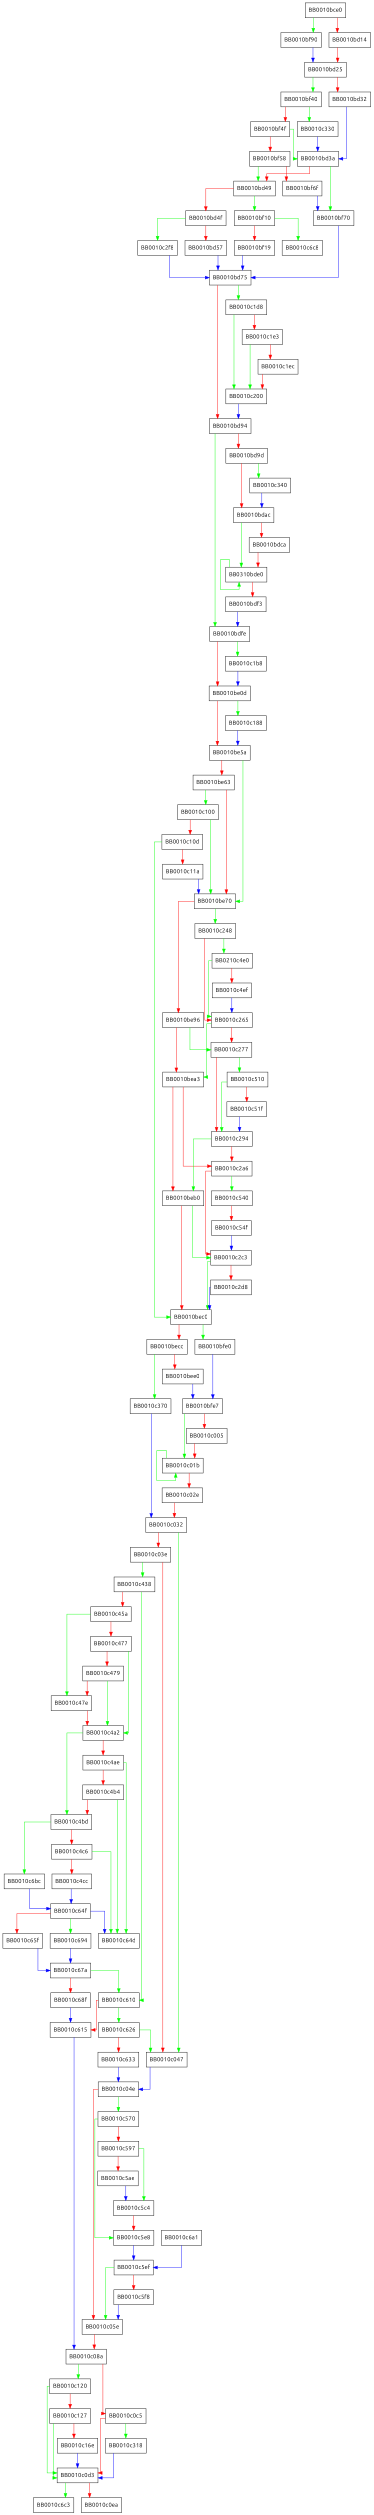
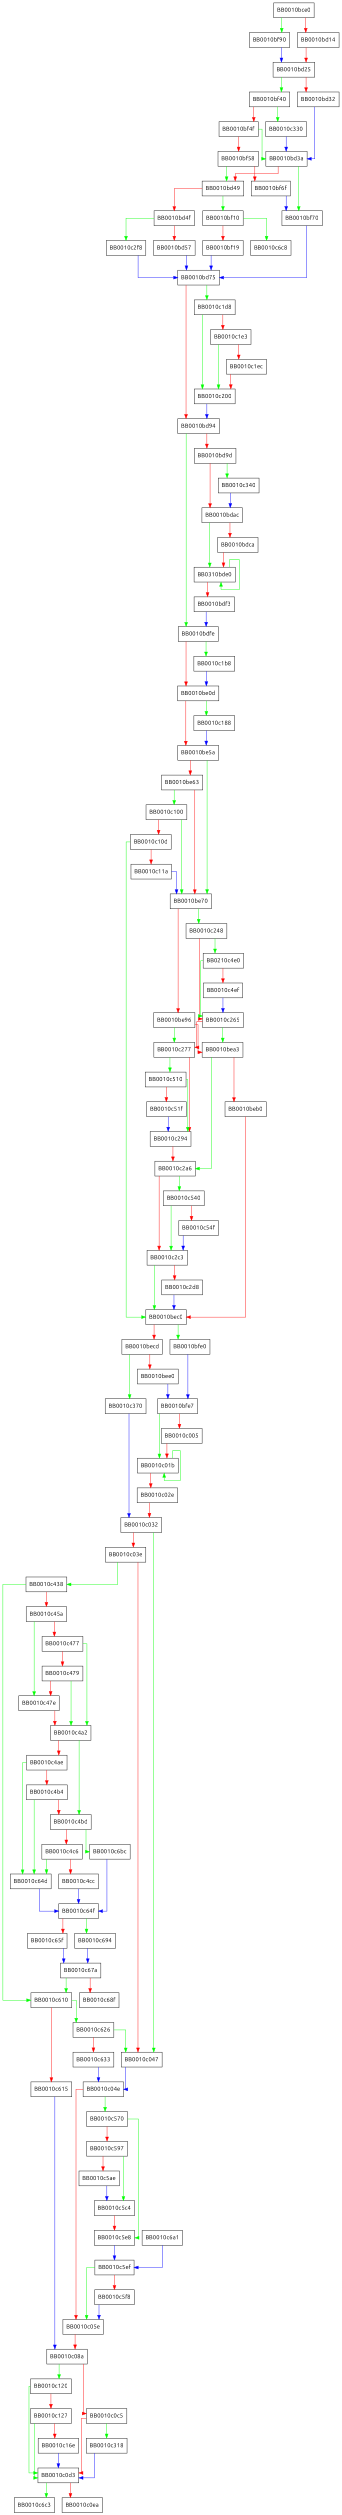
edge "BB0010bea3" -> "BB0010c2a6": color red -> green
edge "BB0010c294" -> "BB0010beb0": removed
edge "BB0010beb0" -> "BB0010c2c3": now "BB0010c540" -> "BB0010c2c3"
edge "BB0010c64f" -> "BB0010c64d": reversed
edge "BB0010c68f" -> "BB0010c615": removed
